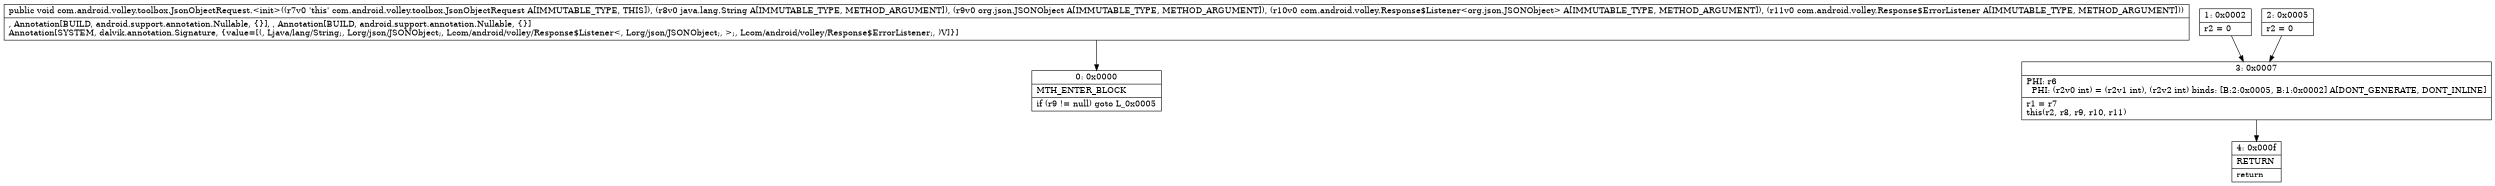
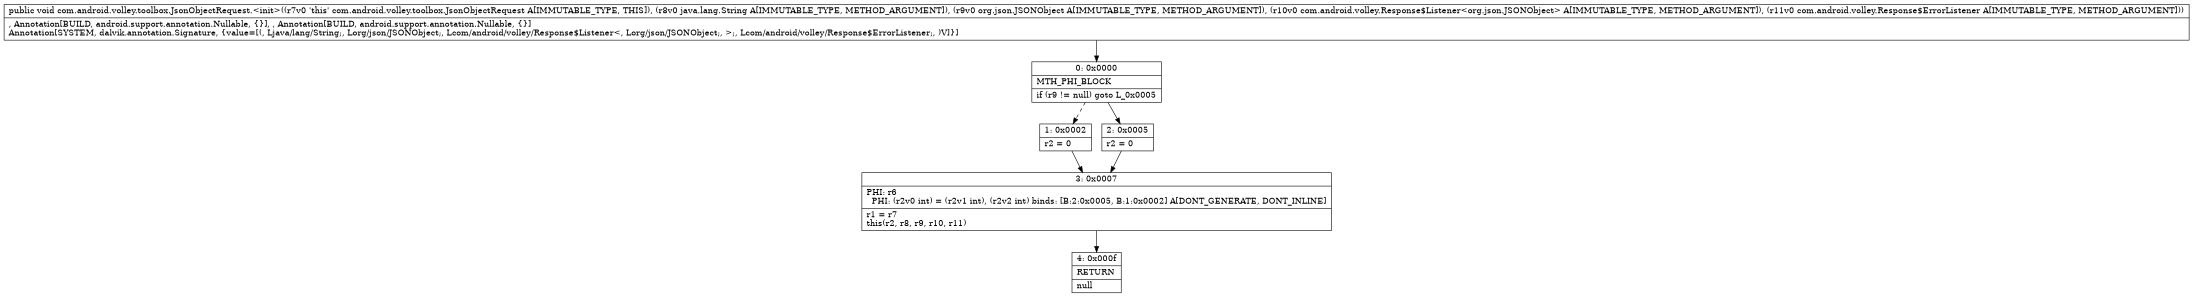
node "0: 0x0000": text "MTH_ENTER_BLOCK" -> "MTH_PHI_BLOCK"
edge "0: 0x0000" -> "1: 0x0002": added
edge "0: 0x0000" -> "2: 0x0005": added
node "4: 0x000f": text "return" -> "null"
